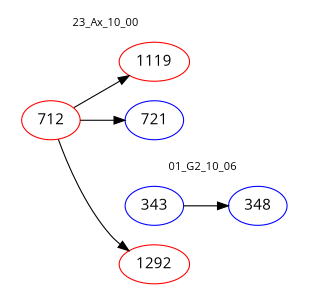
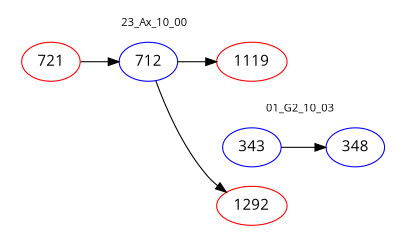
node "712": color red -> blue
edge "712" -> "721": reversed
node "721": color blue -> red
cluster "01_G2_10_06": label "01_G2_10_06" -> "01_G2_10_03"
